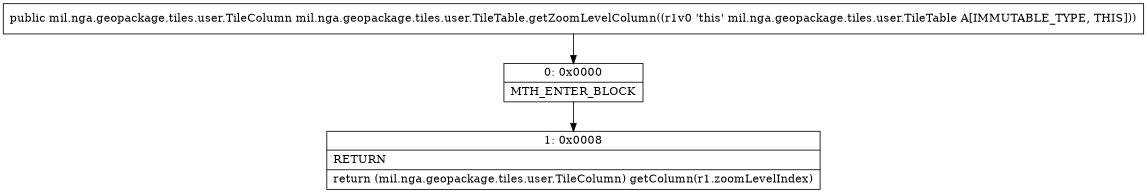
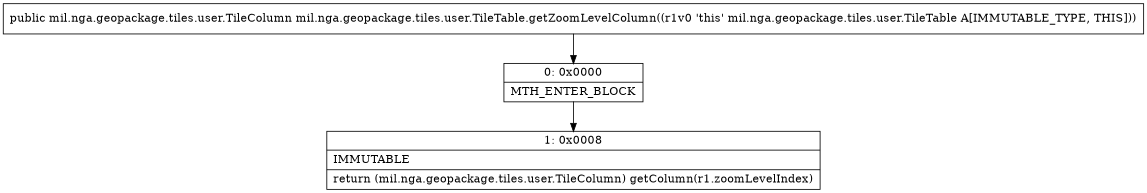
node "1: 0x0008": text "RETURN" -> "IMMUTABLE"
